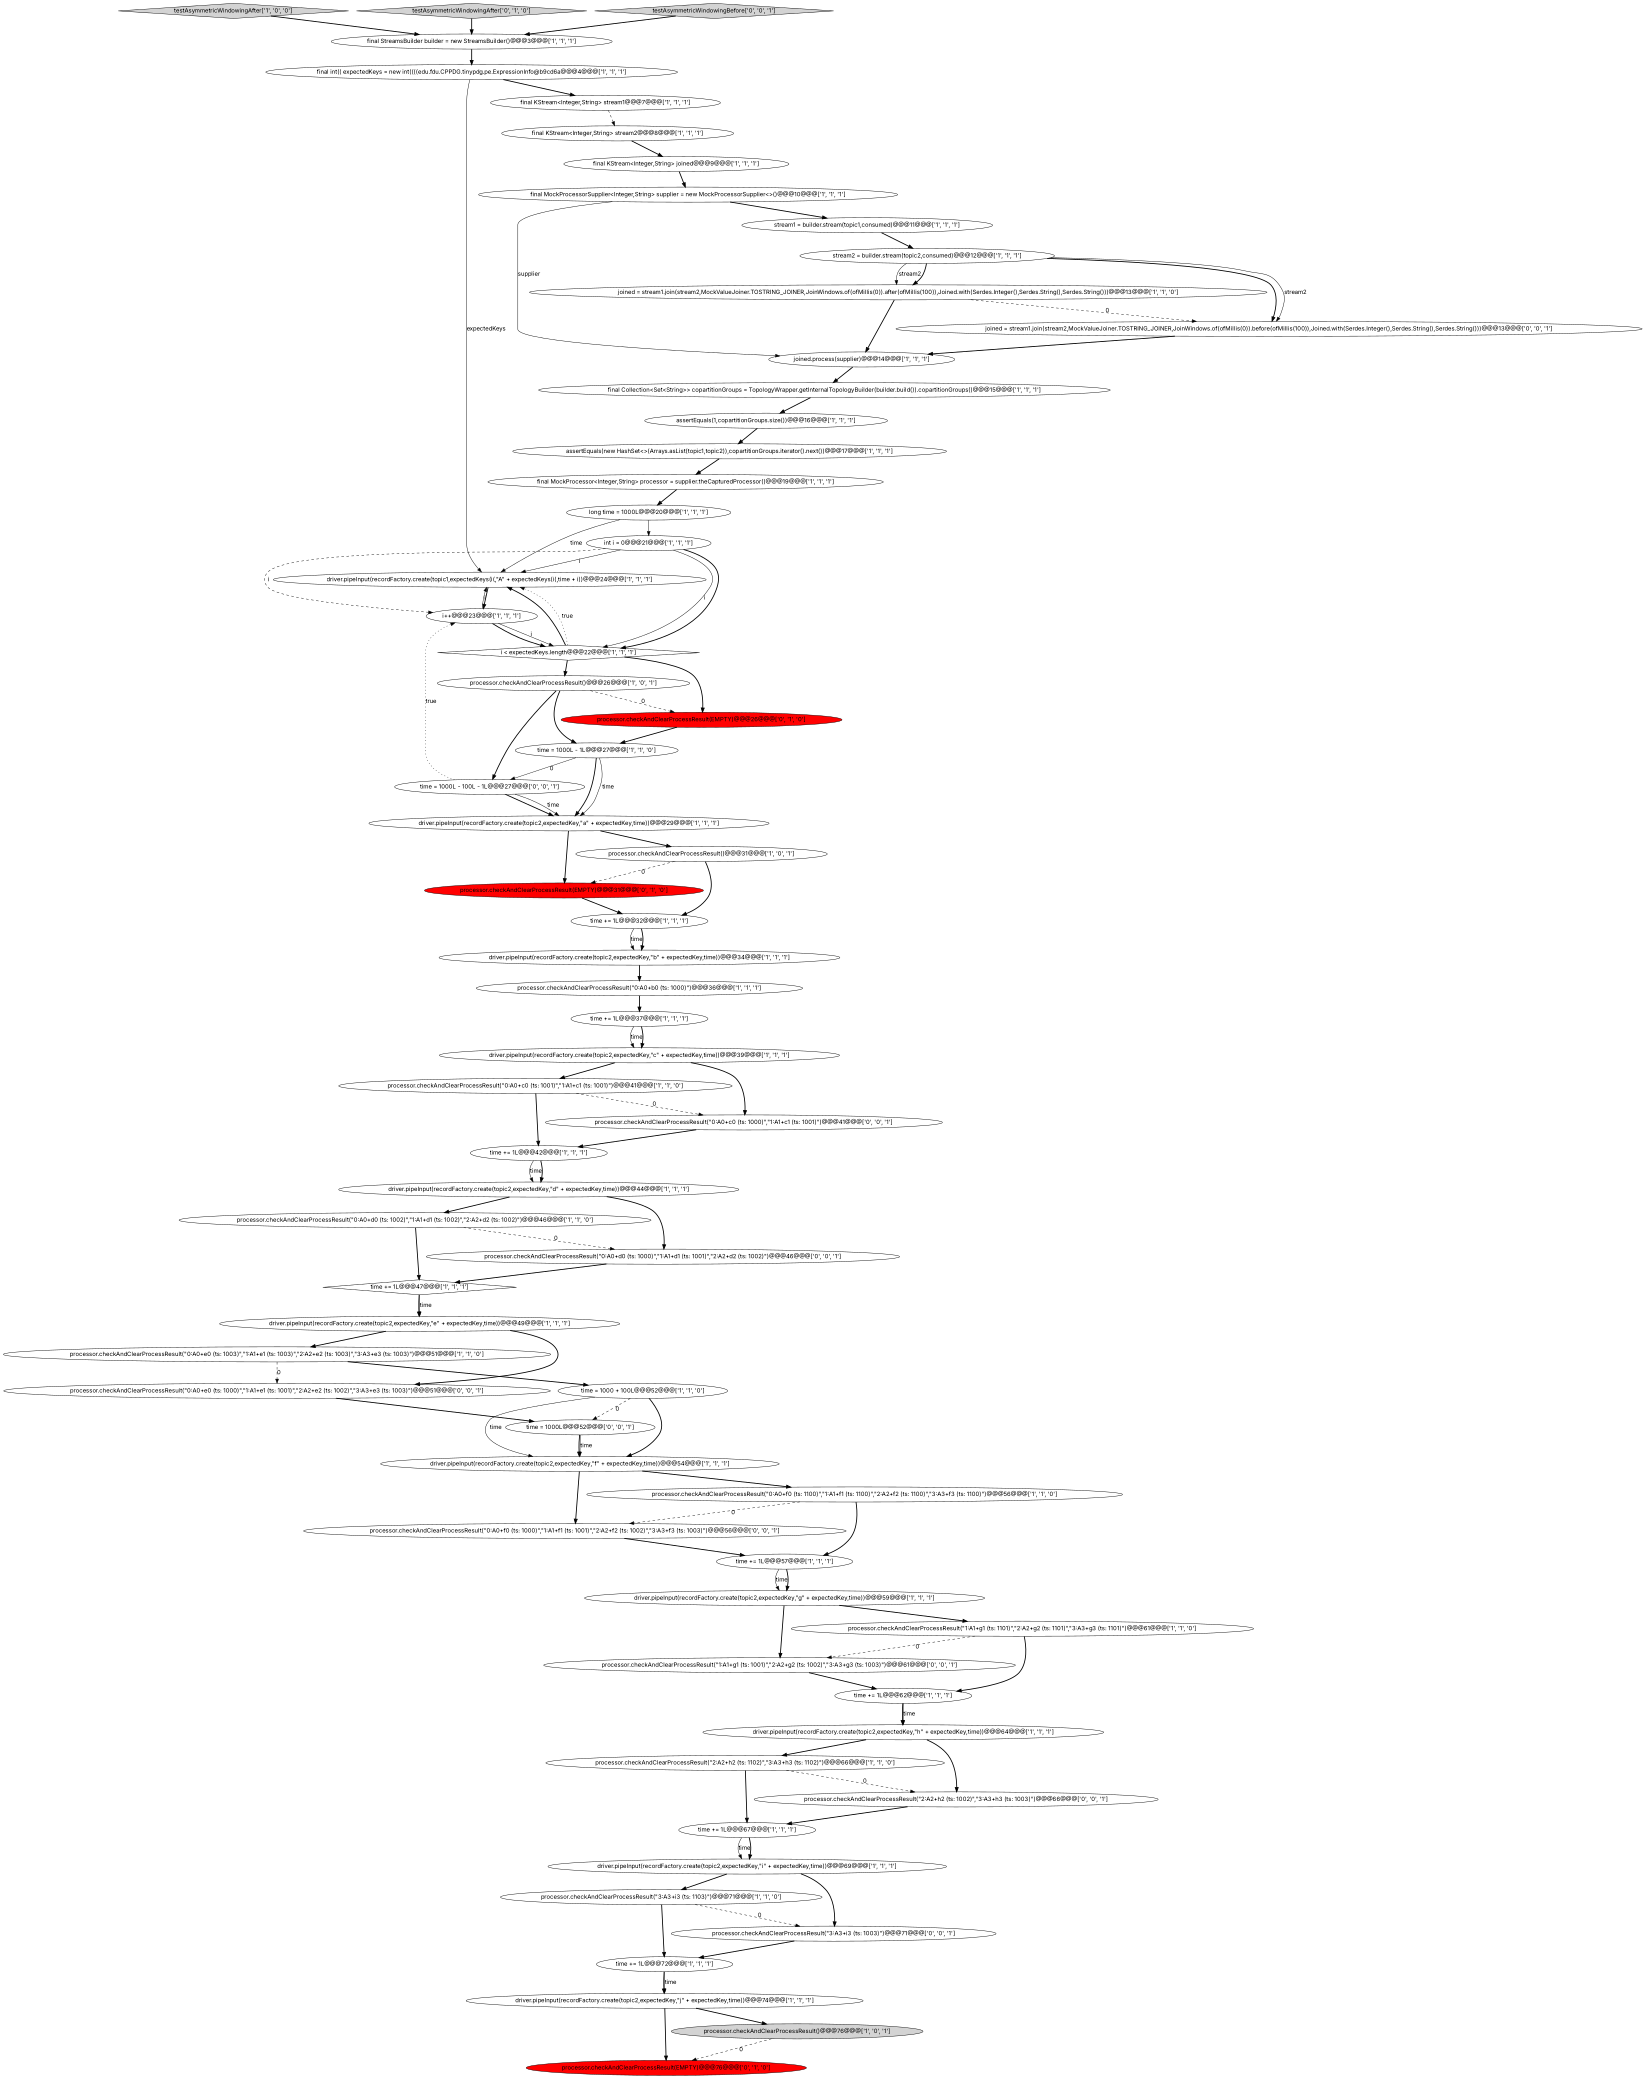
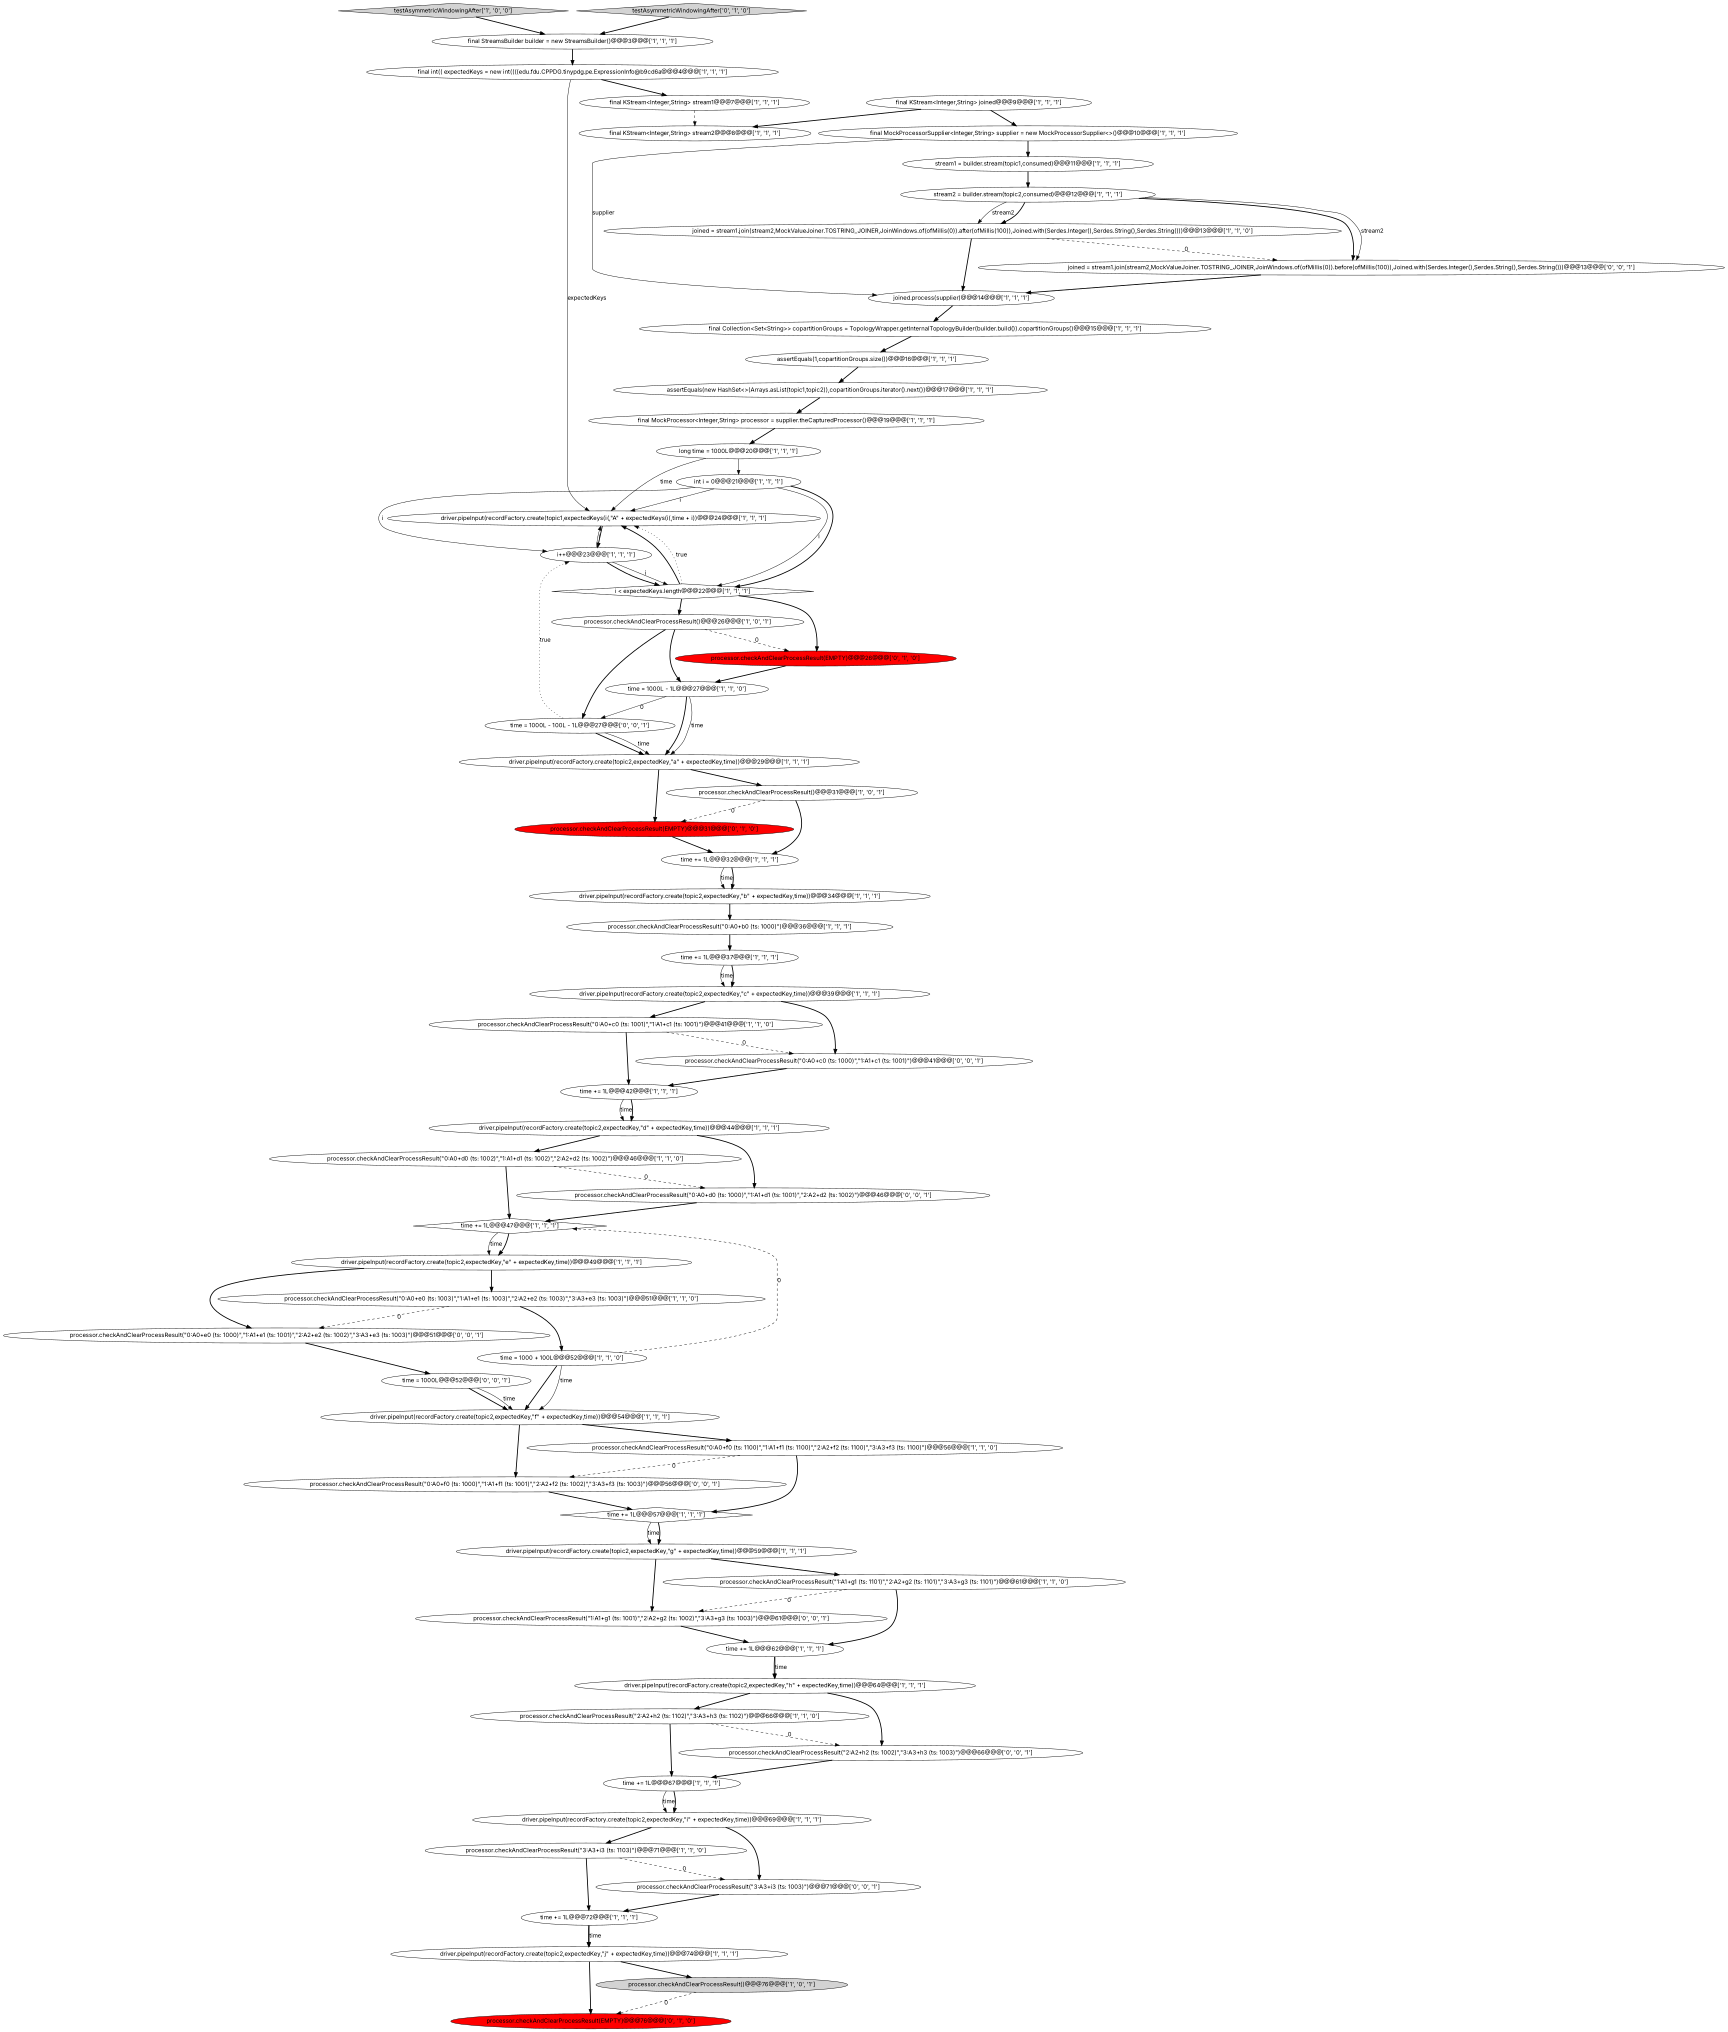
node "testAsymmetricWindowingBefore['0', '0', '1']": removed
edge "final KStream<Integer,String> stream2@@@8@@@['1', '1', '1']" -> "final KStream<Integer,String> joined@@@9@@@['1', '1', '1']": reversed
edge "int i = 0@@@21@@@['1', '1', '1']" -> "i++@@@23@@@['1', '1', '1']": style dashed -> solid
edge "time = 1000 + 100L@@@52@@@['1', '1', '0']" -> "time = 1000L@@@52@@@['0', '0', '1']": now "time = 1000 + 100L@@@52@@@['1', '1', '0']" -> "time += 1L@@@47@@@['1', '1', '1']"
node "time += 1L@@@57@@@['1', '1', '1']": shape ellipse -> diamond
